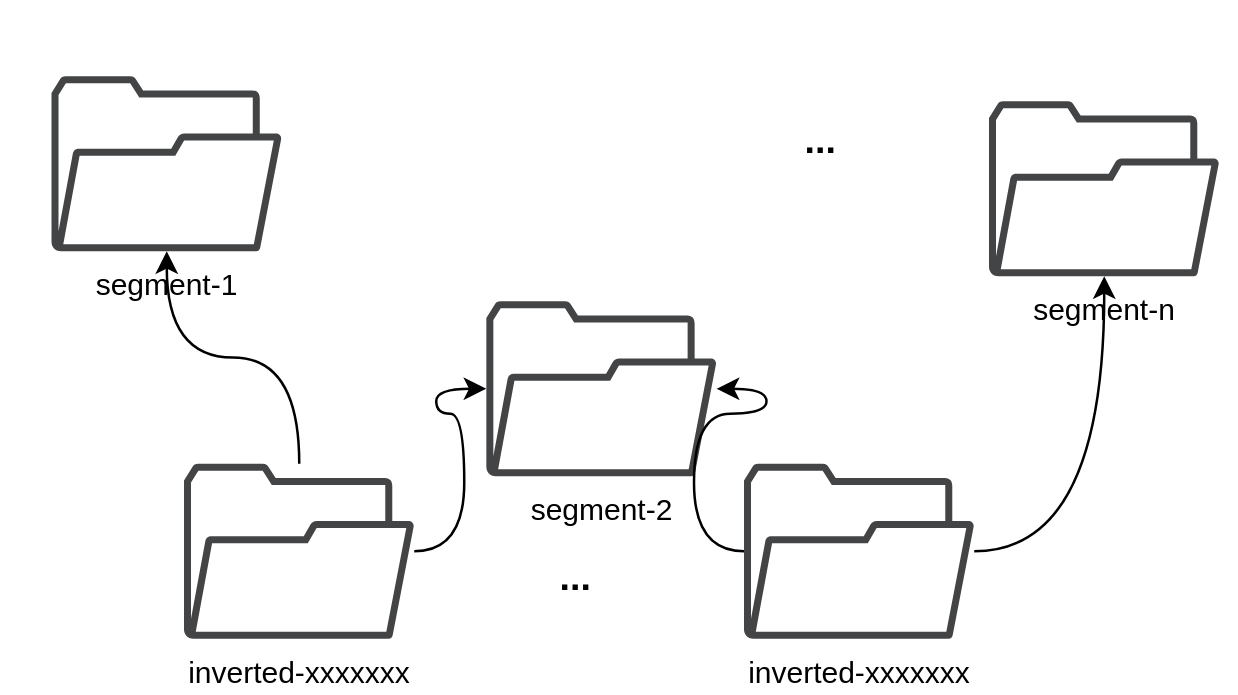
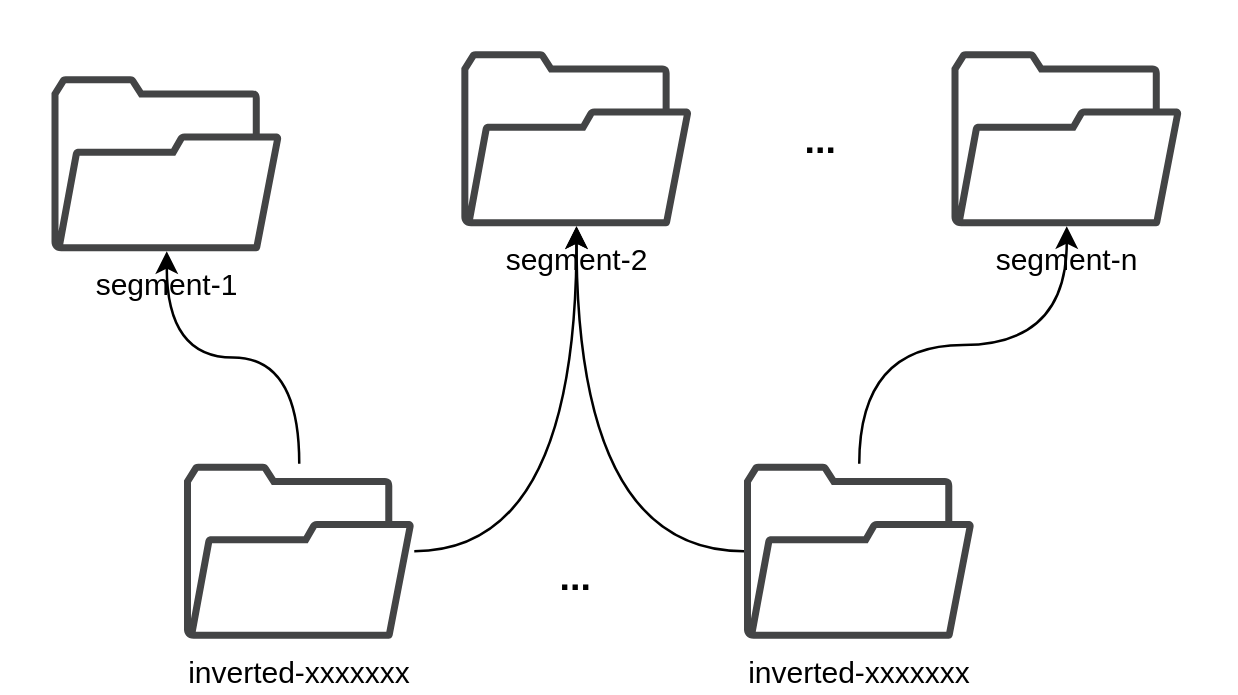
node "segment-n": moved (1104, 189) -> (1066, 139)
node "segment-2": moved (601, 389) -> (576, 139)
